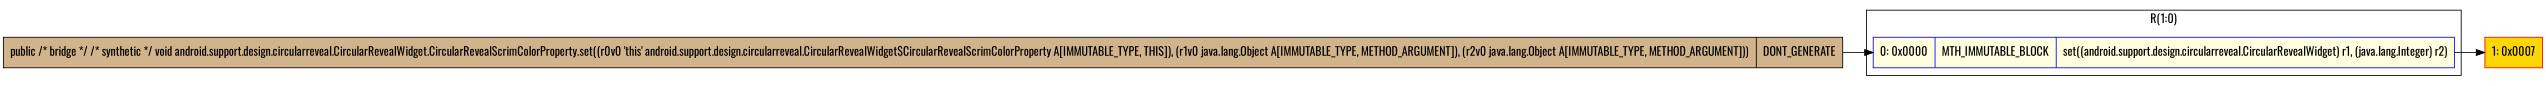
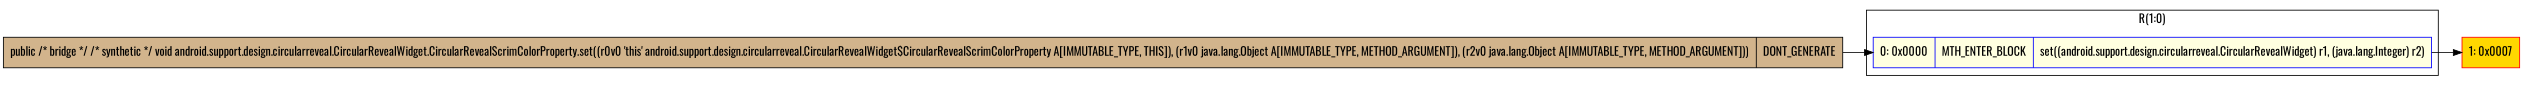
node "0: 0x0000": text "MTH_IMMUTABLE_BLOCK" -> "MTH_ENTER_BLOCK"
